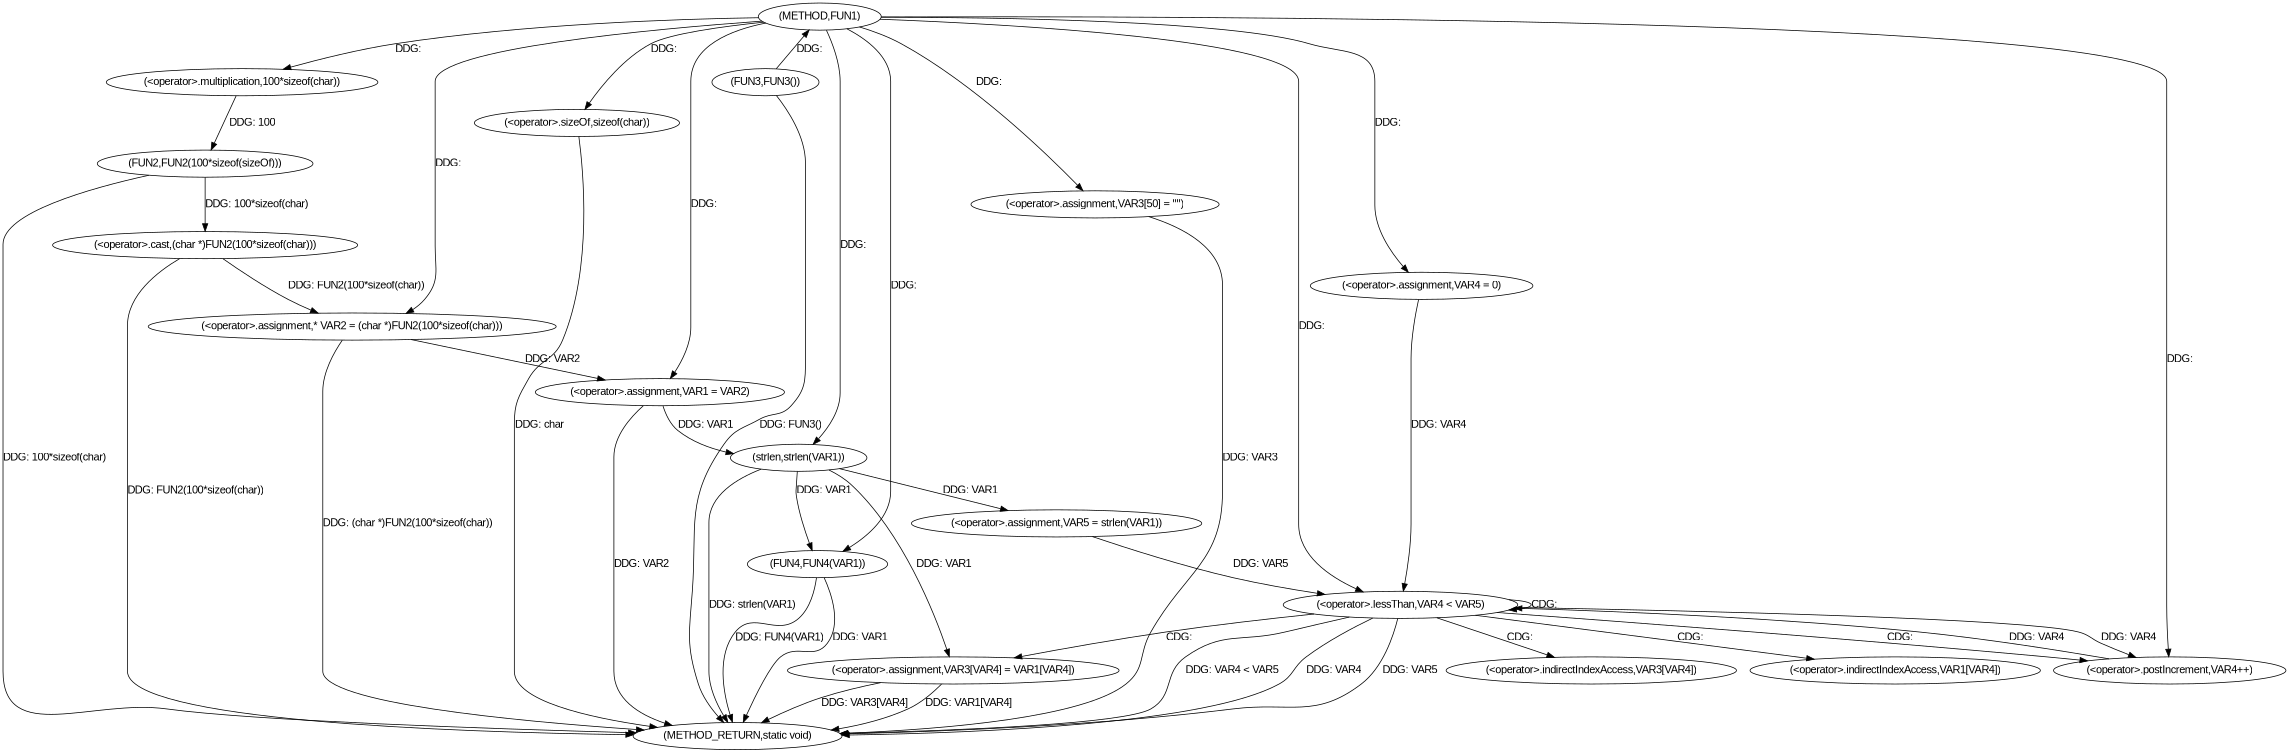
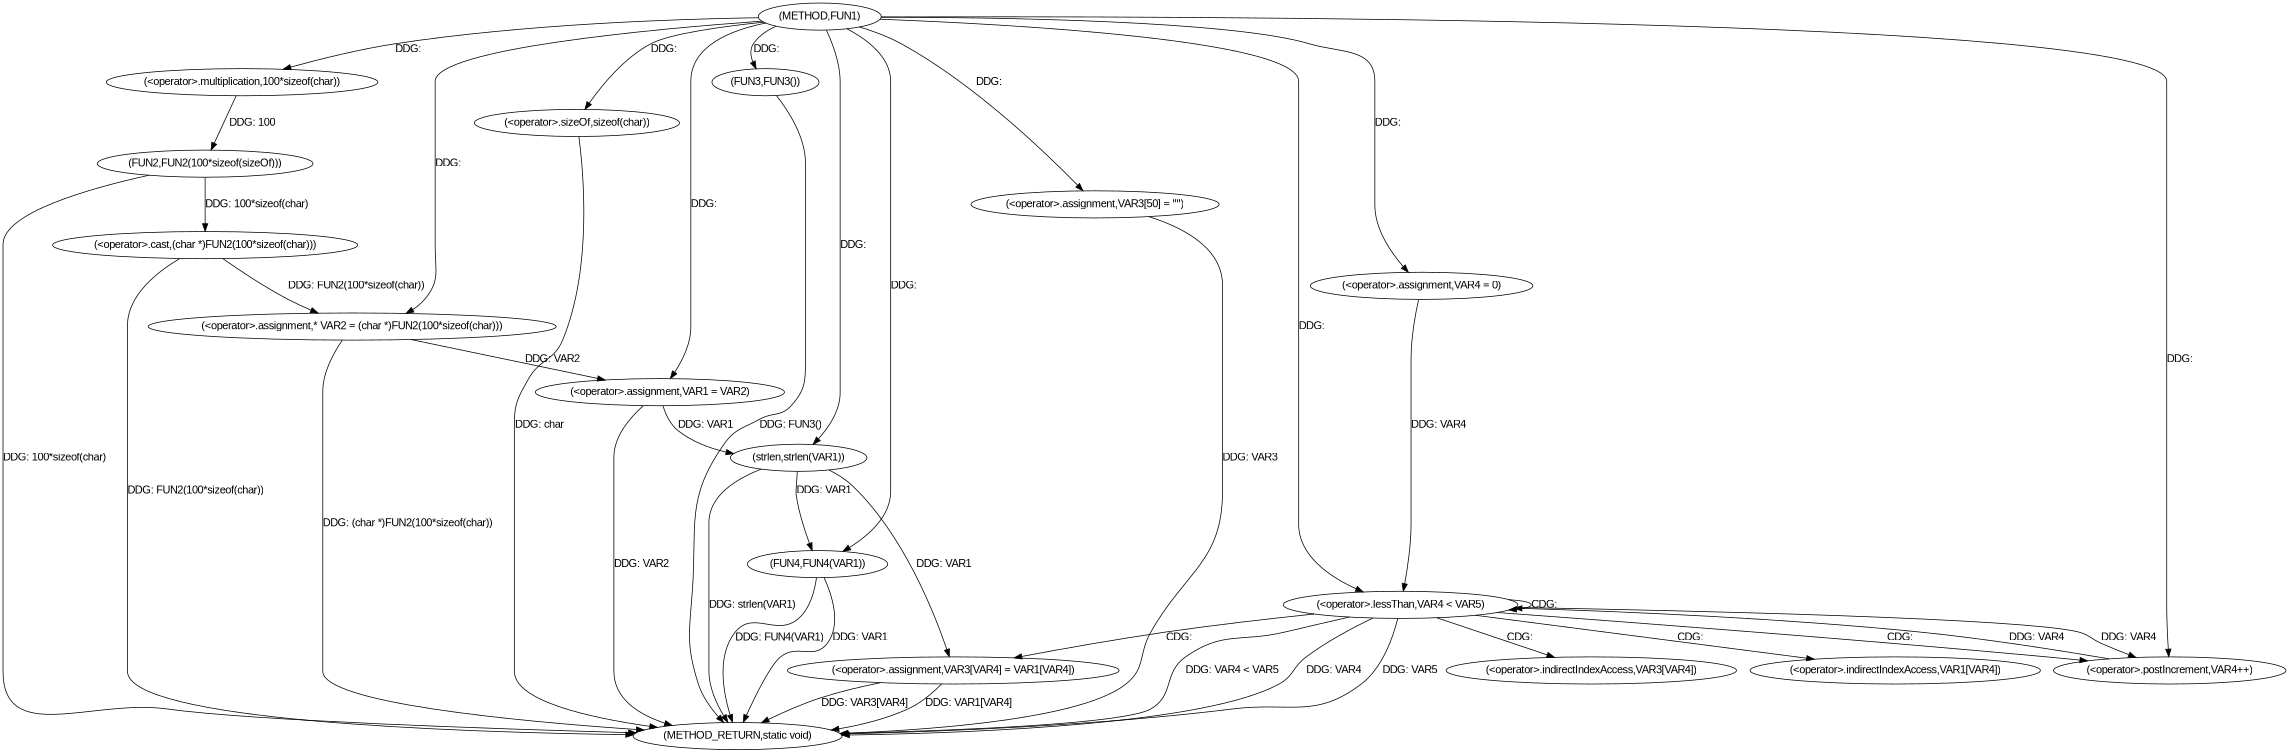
edge "(FUN3,FUN3())" -> "(METHOD,FUN1)": reversed
node "(<operator>.assignment,VAR5 = strlen(VAR1))": removed
